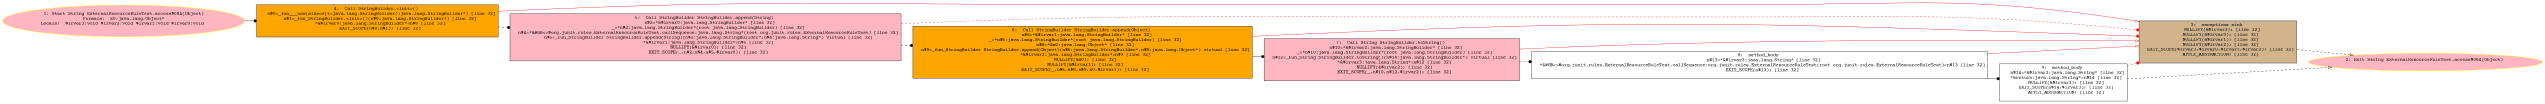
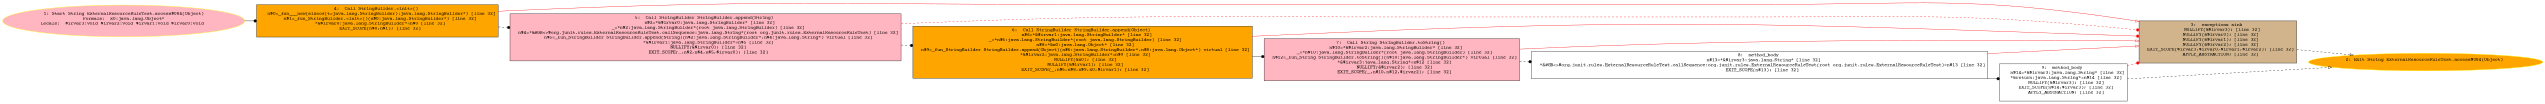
node "2: Exit String ExternalResourceRuleTest.access$084(Object)": fillcolor lightpink -> orange
